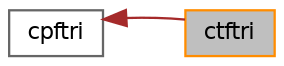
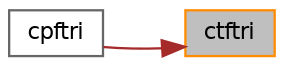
edge "ctftri" -> "cpftri": reversed
